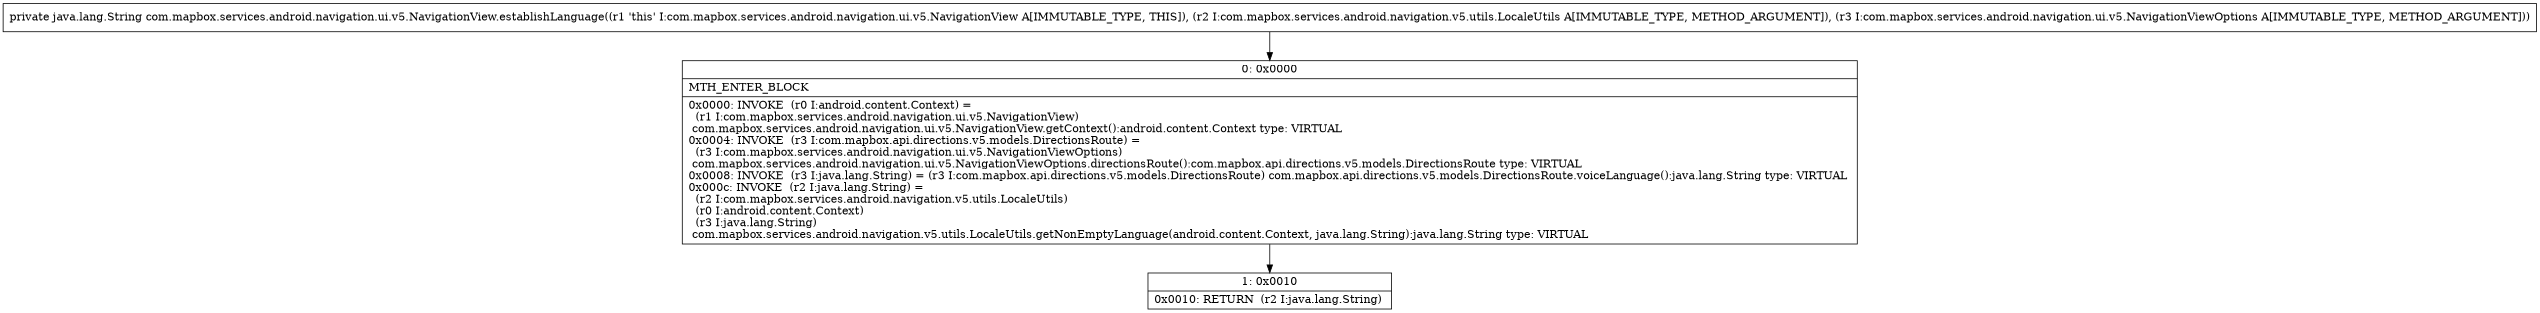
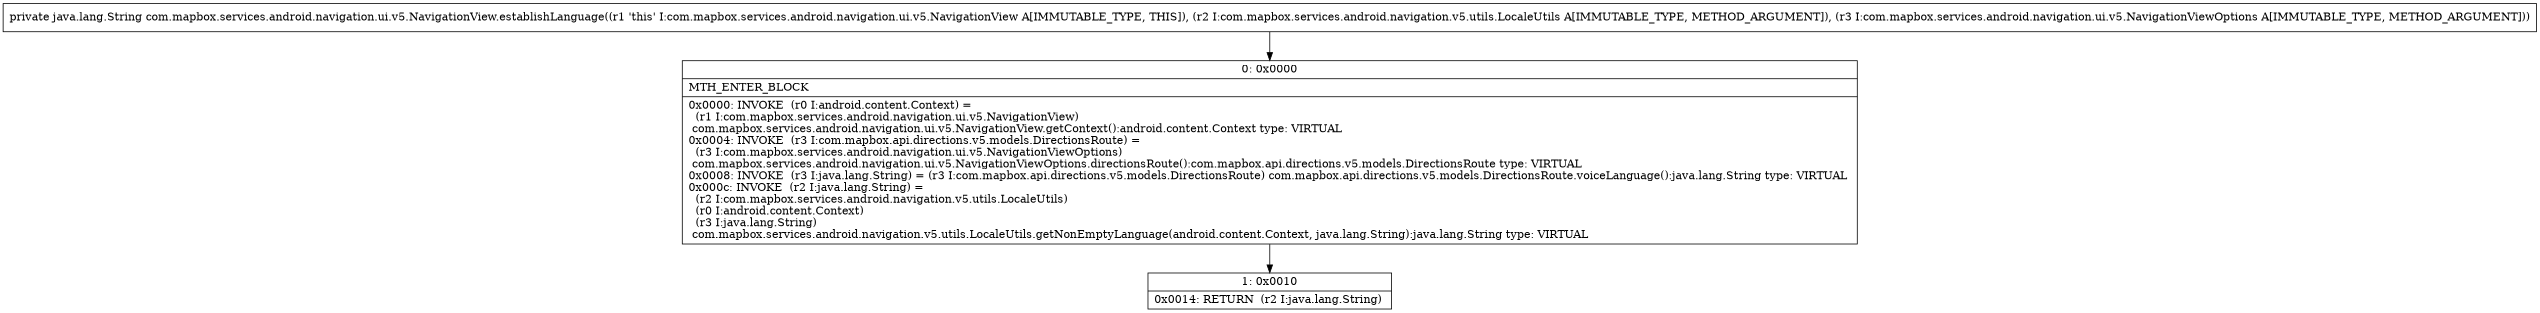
node "1: 0x0010": text "0x0010: RETURN  (r2 I:java.lang.String)" -> "0x0014: RETURN  (r2 I:java.lang.String)"
